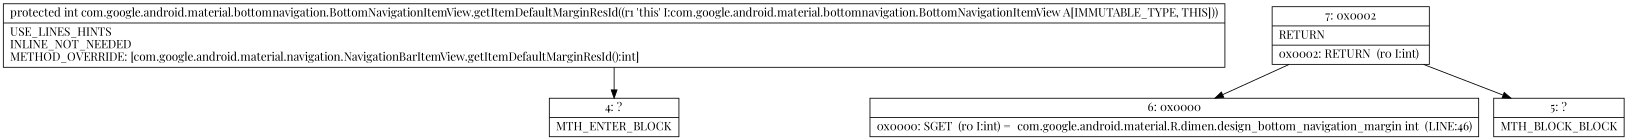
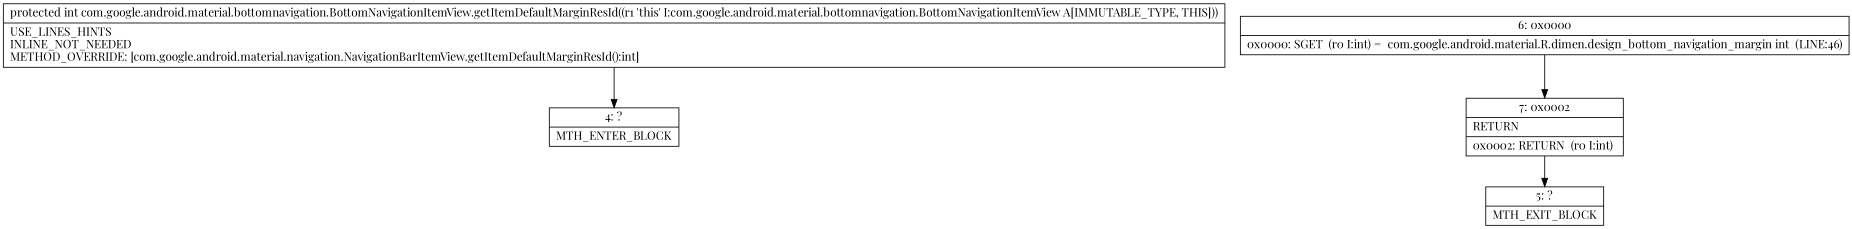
edge "7: 0x0002" -> "6: 0x0000": reversed
node "5: ?": text "MTH_BLOCK_BLOCK" -> "MTH_EXIT_BLOCK"
